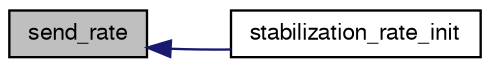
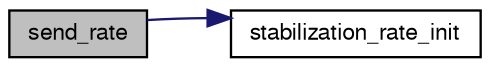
edge "stabilization_rate_init" -> "send_rate": reversed
